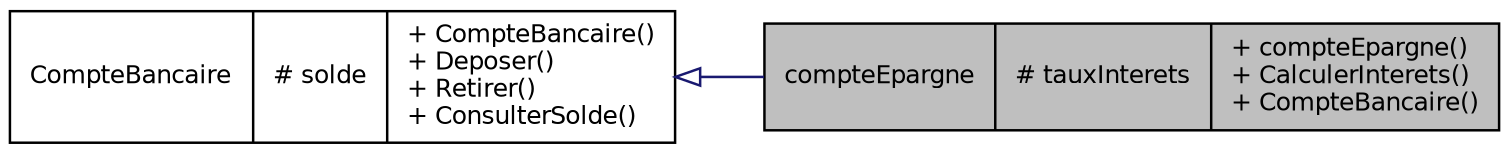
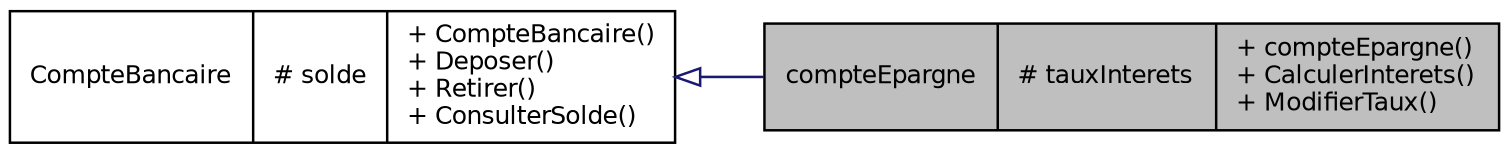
node "compteEpargne": text "+ CompteBancaire()" -> "+ ModifierTaux()"
